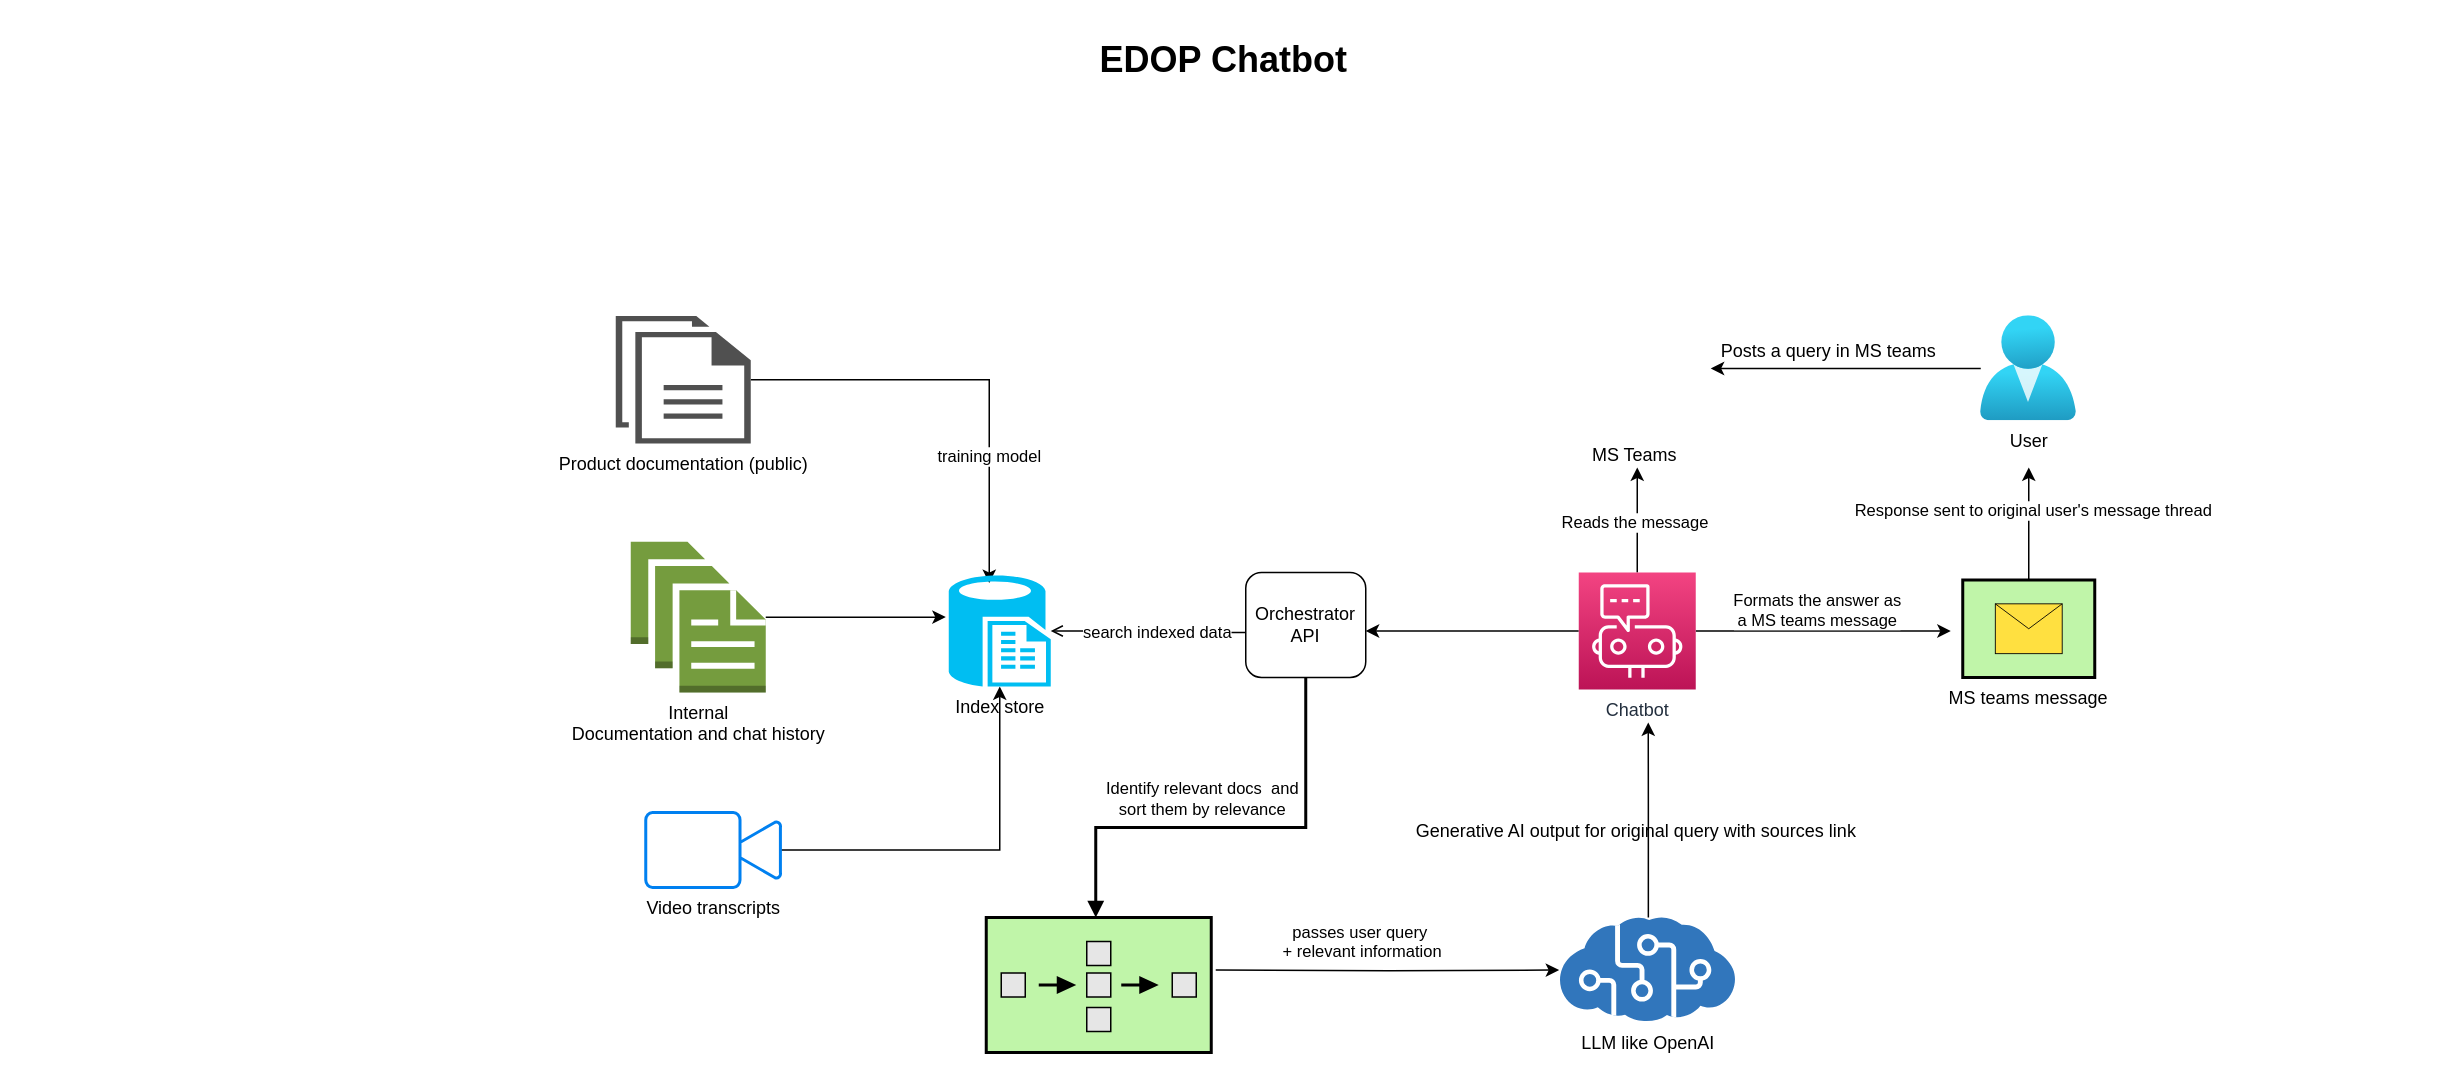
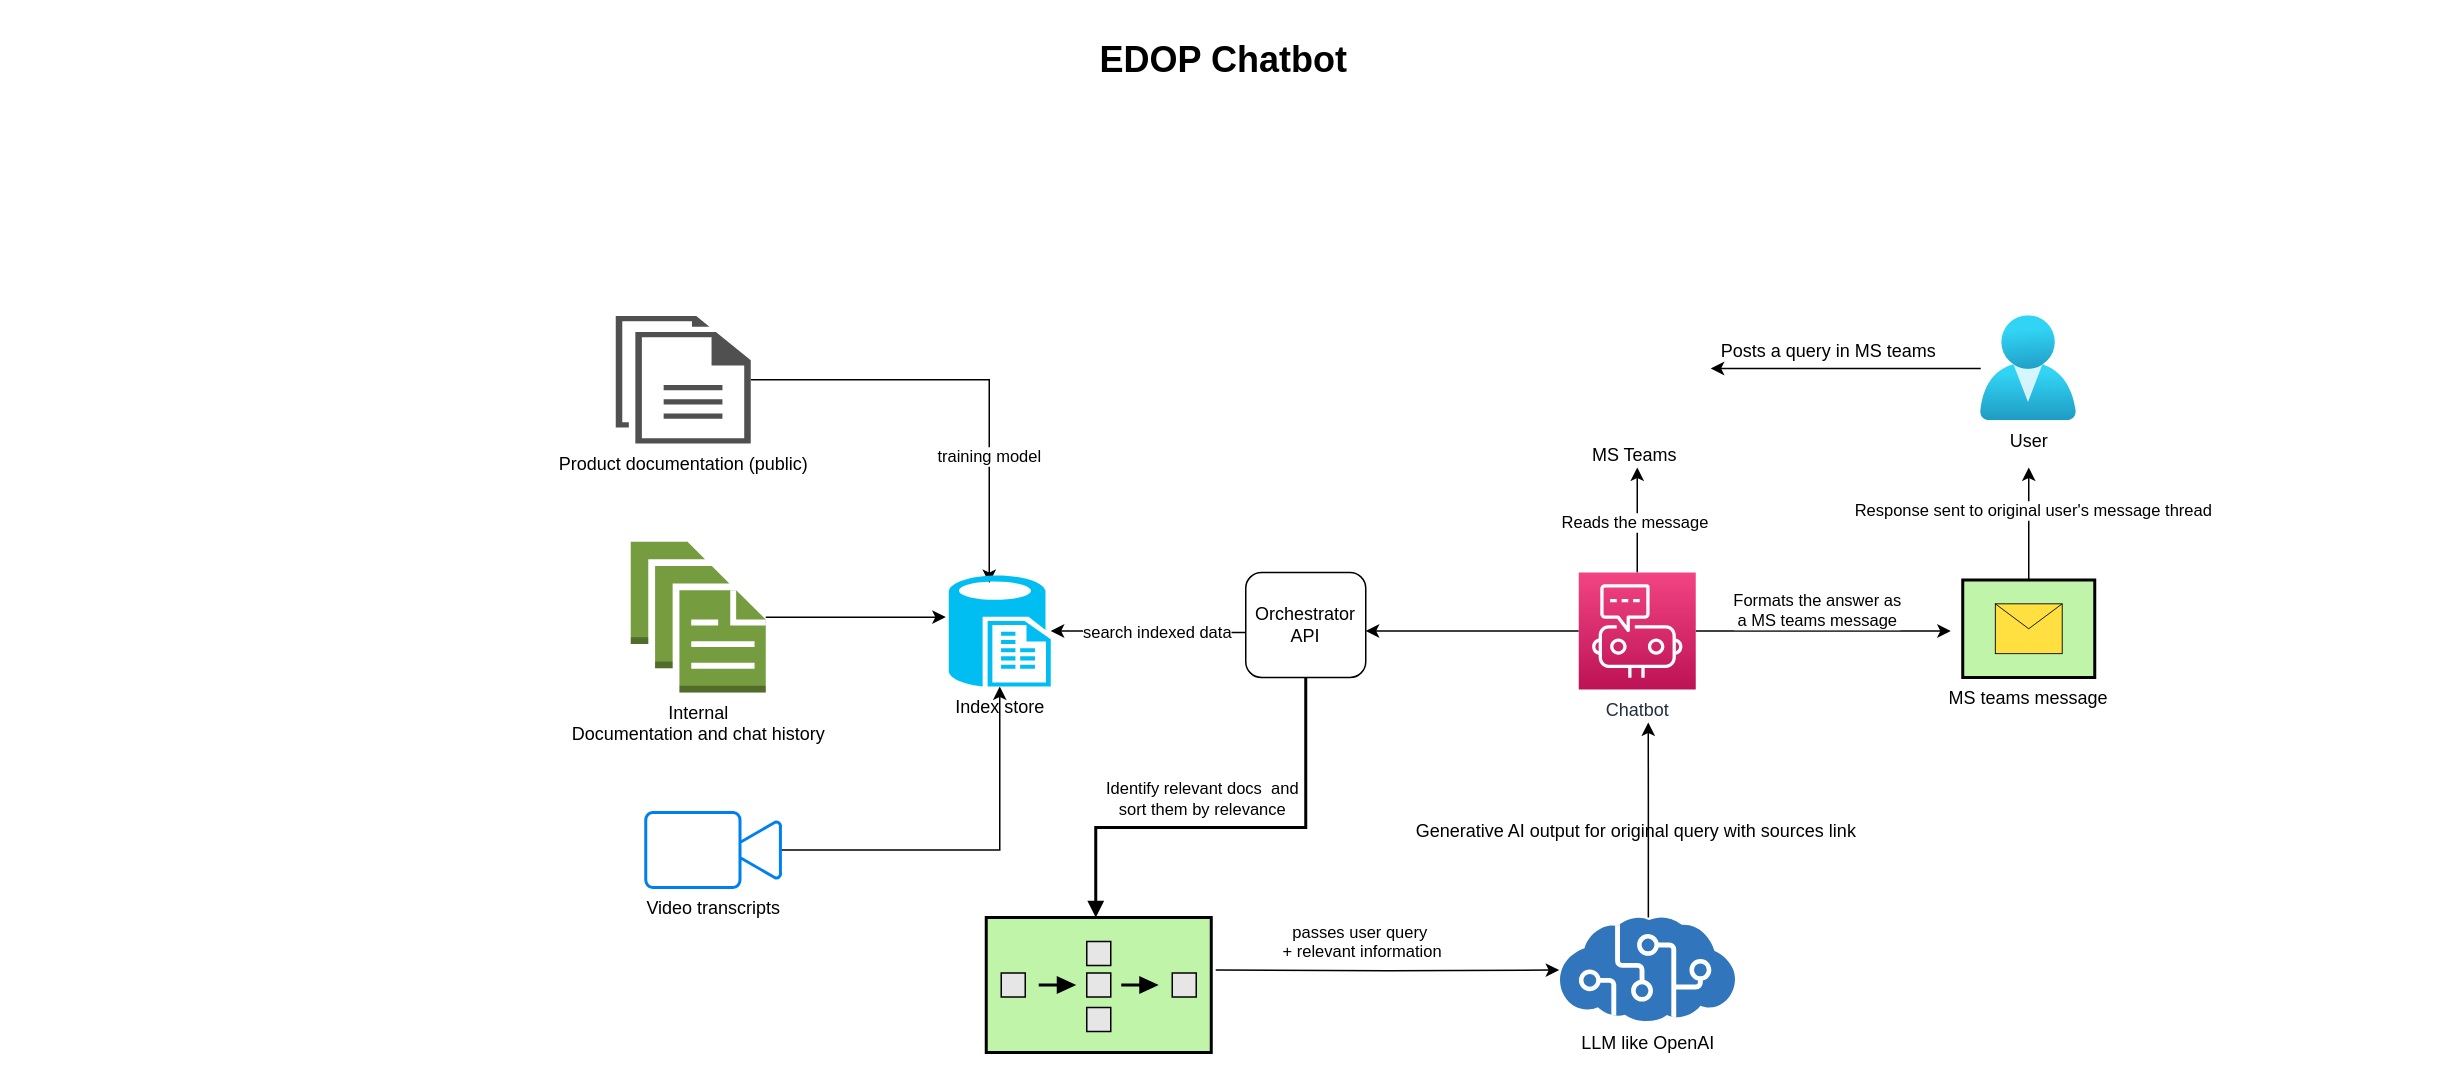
edge "Orchestrator API" -> "Index store": arrowhead open -> classic
